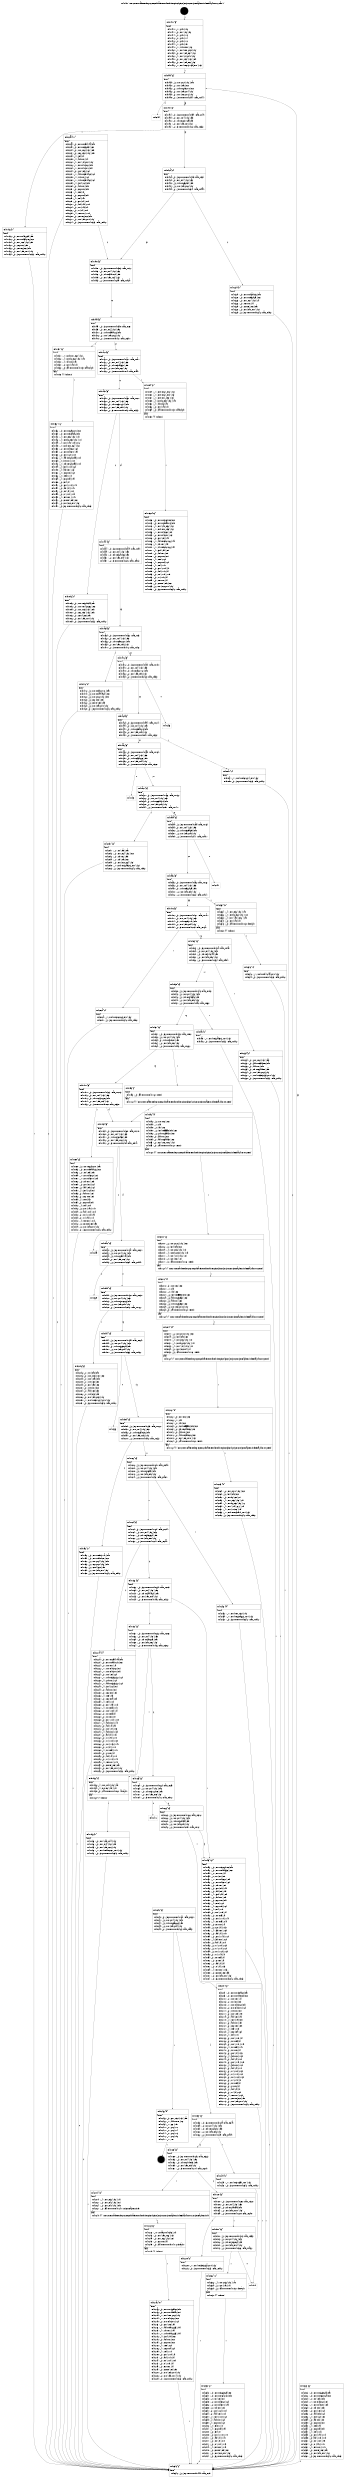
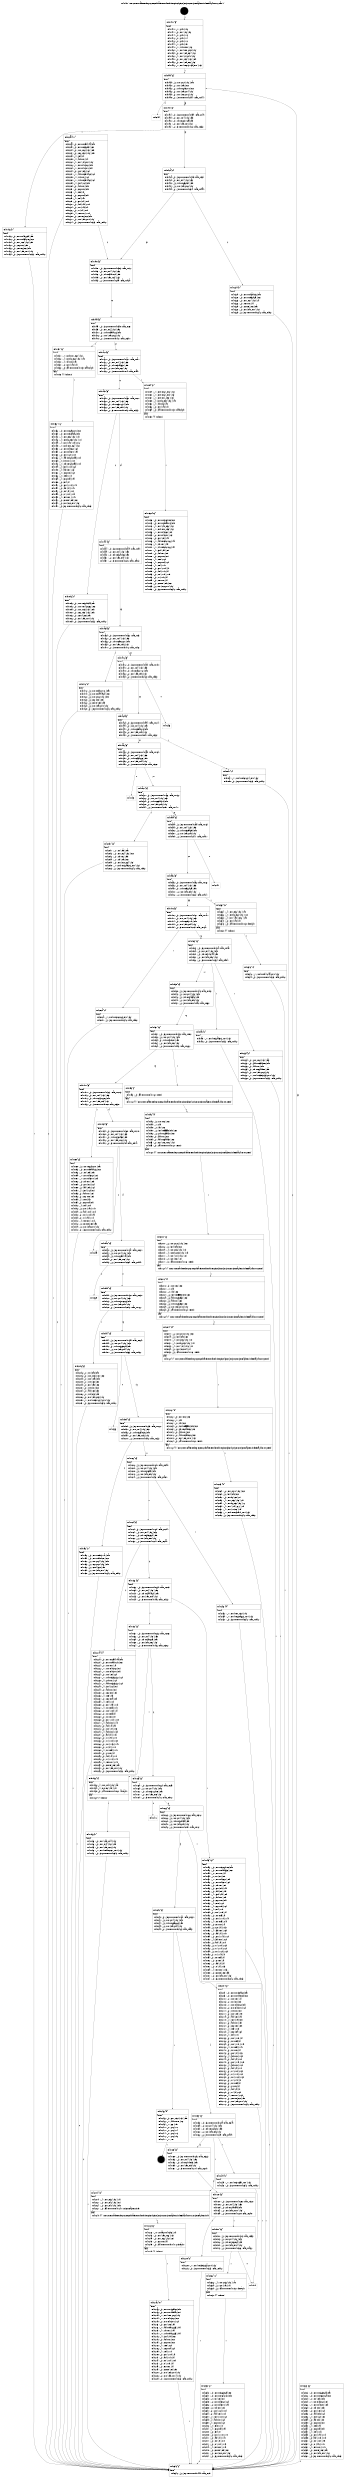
edge "0x401b3e [25]" -> "0x401fac [12]": now "0x401b25 [25]" -> "0x401fac [12]"
edge "0x401fd3 [5]" -> "0x401b89 [25]": now "0x401fd3 [5]" -> "0x401fd8 [40]"
edge "0x401c83 [25]" -> "0x401d93 [134]": now "0x401c83 [25]" -> "0x401c9c [25]"
edge "0x401cce [25]" -> "0x40217d [15]": now "0x401cb5 [25]" -> "0x40217d [15]"
